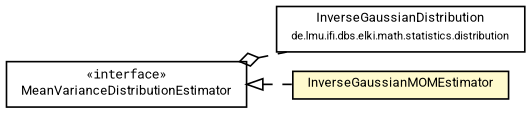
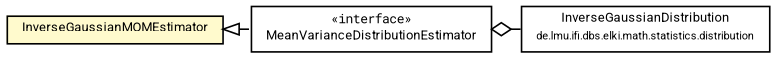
edge "InverseGaussianMOMEstimator" -> "MeanVarianceDistributionEstimator": reversed
